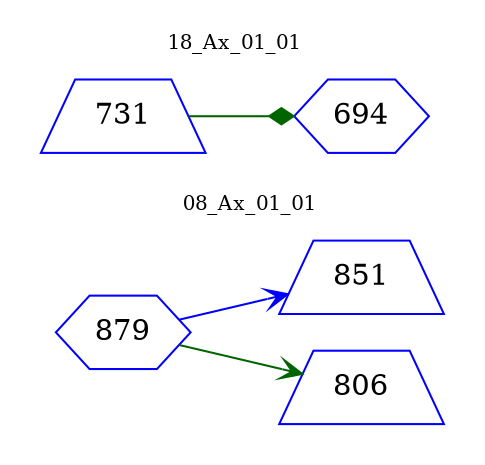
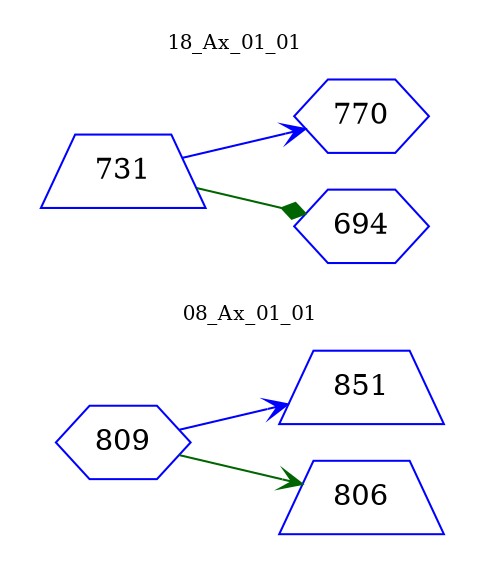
node "770": added
node "879": label "879" -> "809"
